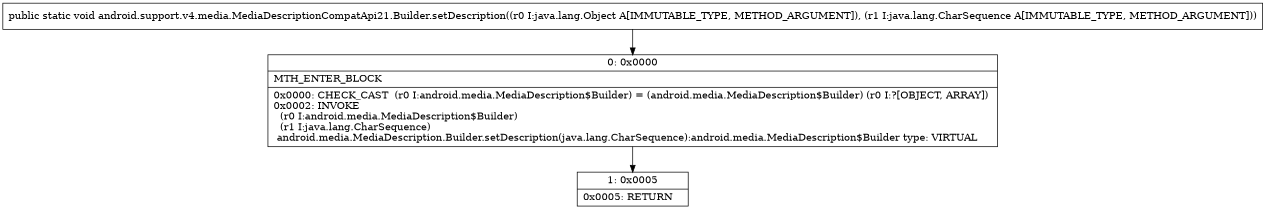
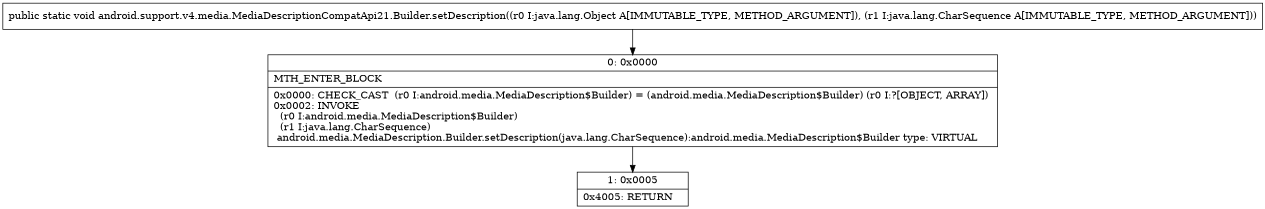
node "1: 0x0005": text "0x0005: RETURN" -> "0x4005: RETURN"
